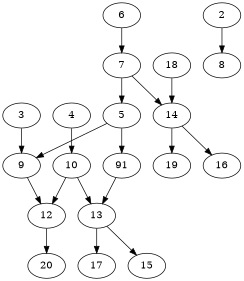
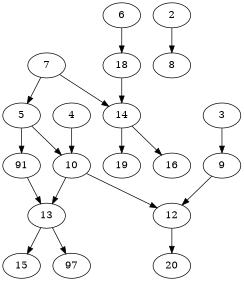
edge "6" -> "7": now "6" -> "18"
edge "5" -> "9": now "5" -> "10"
node "17": label "17" -> "97"
